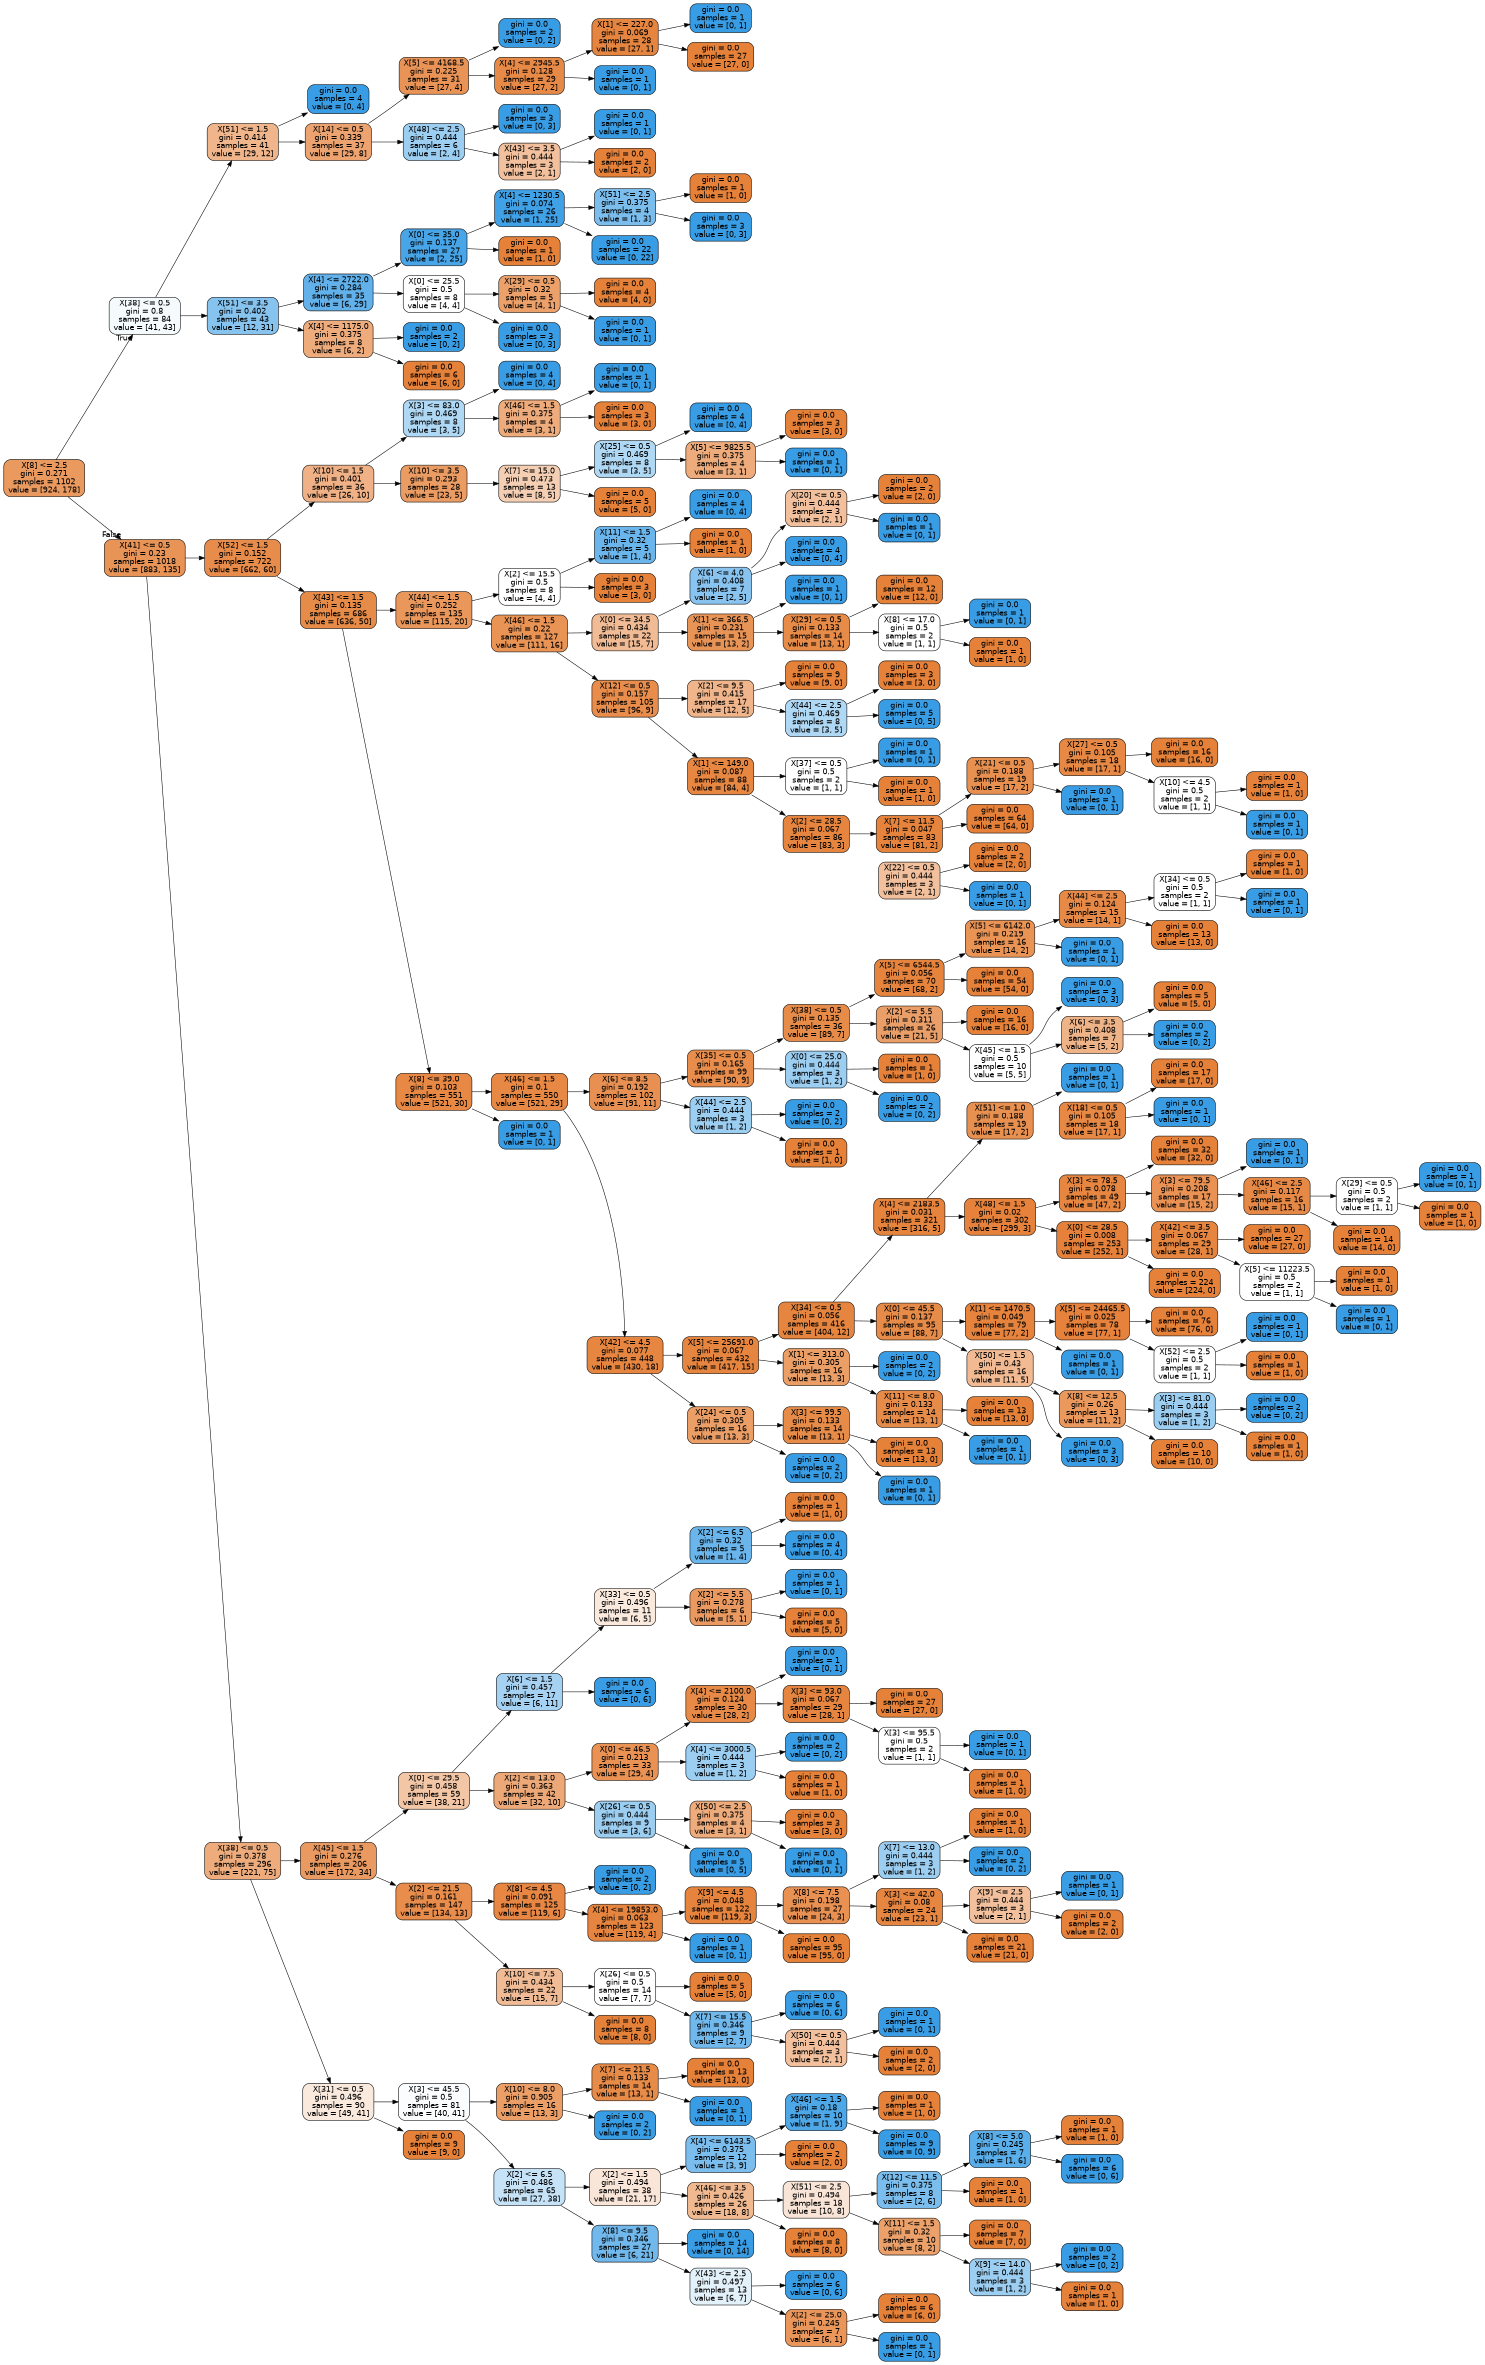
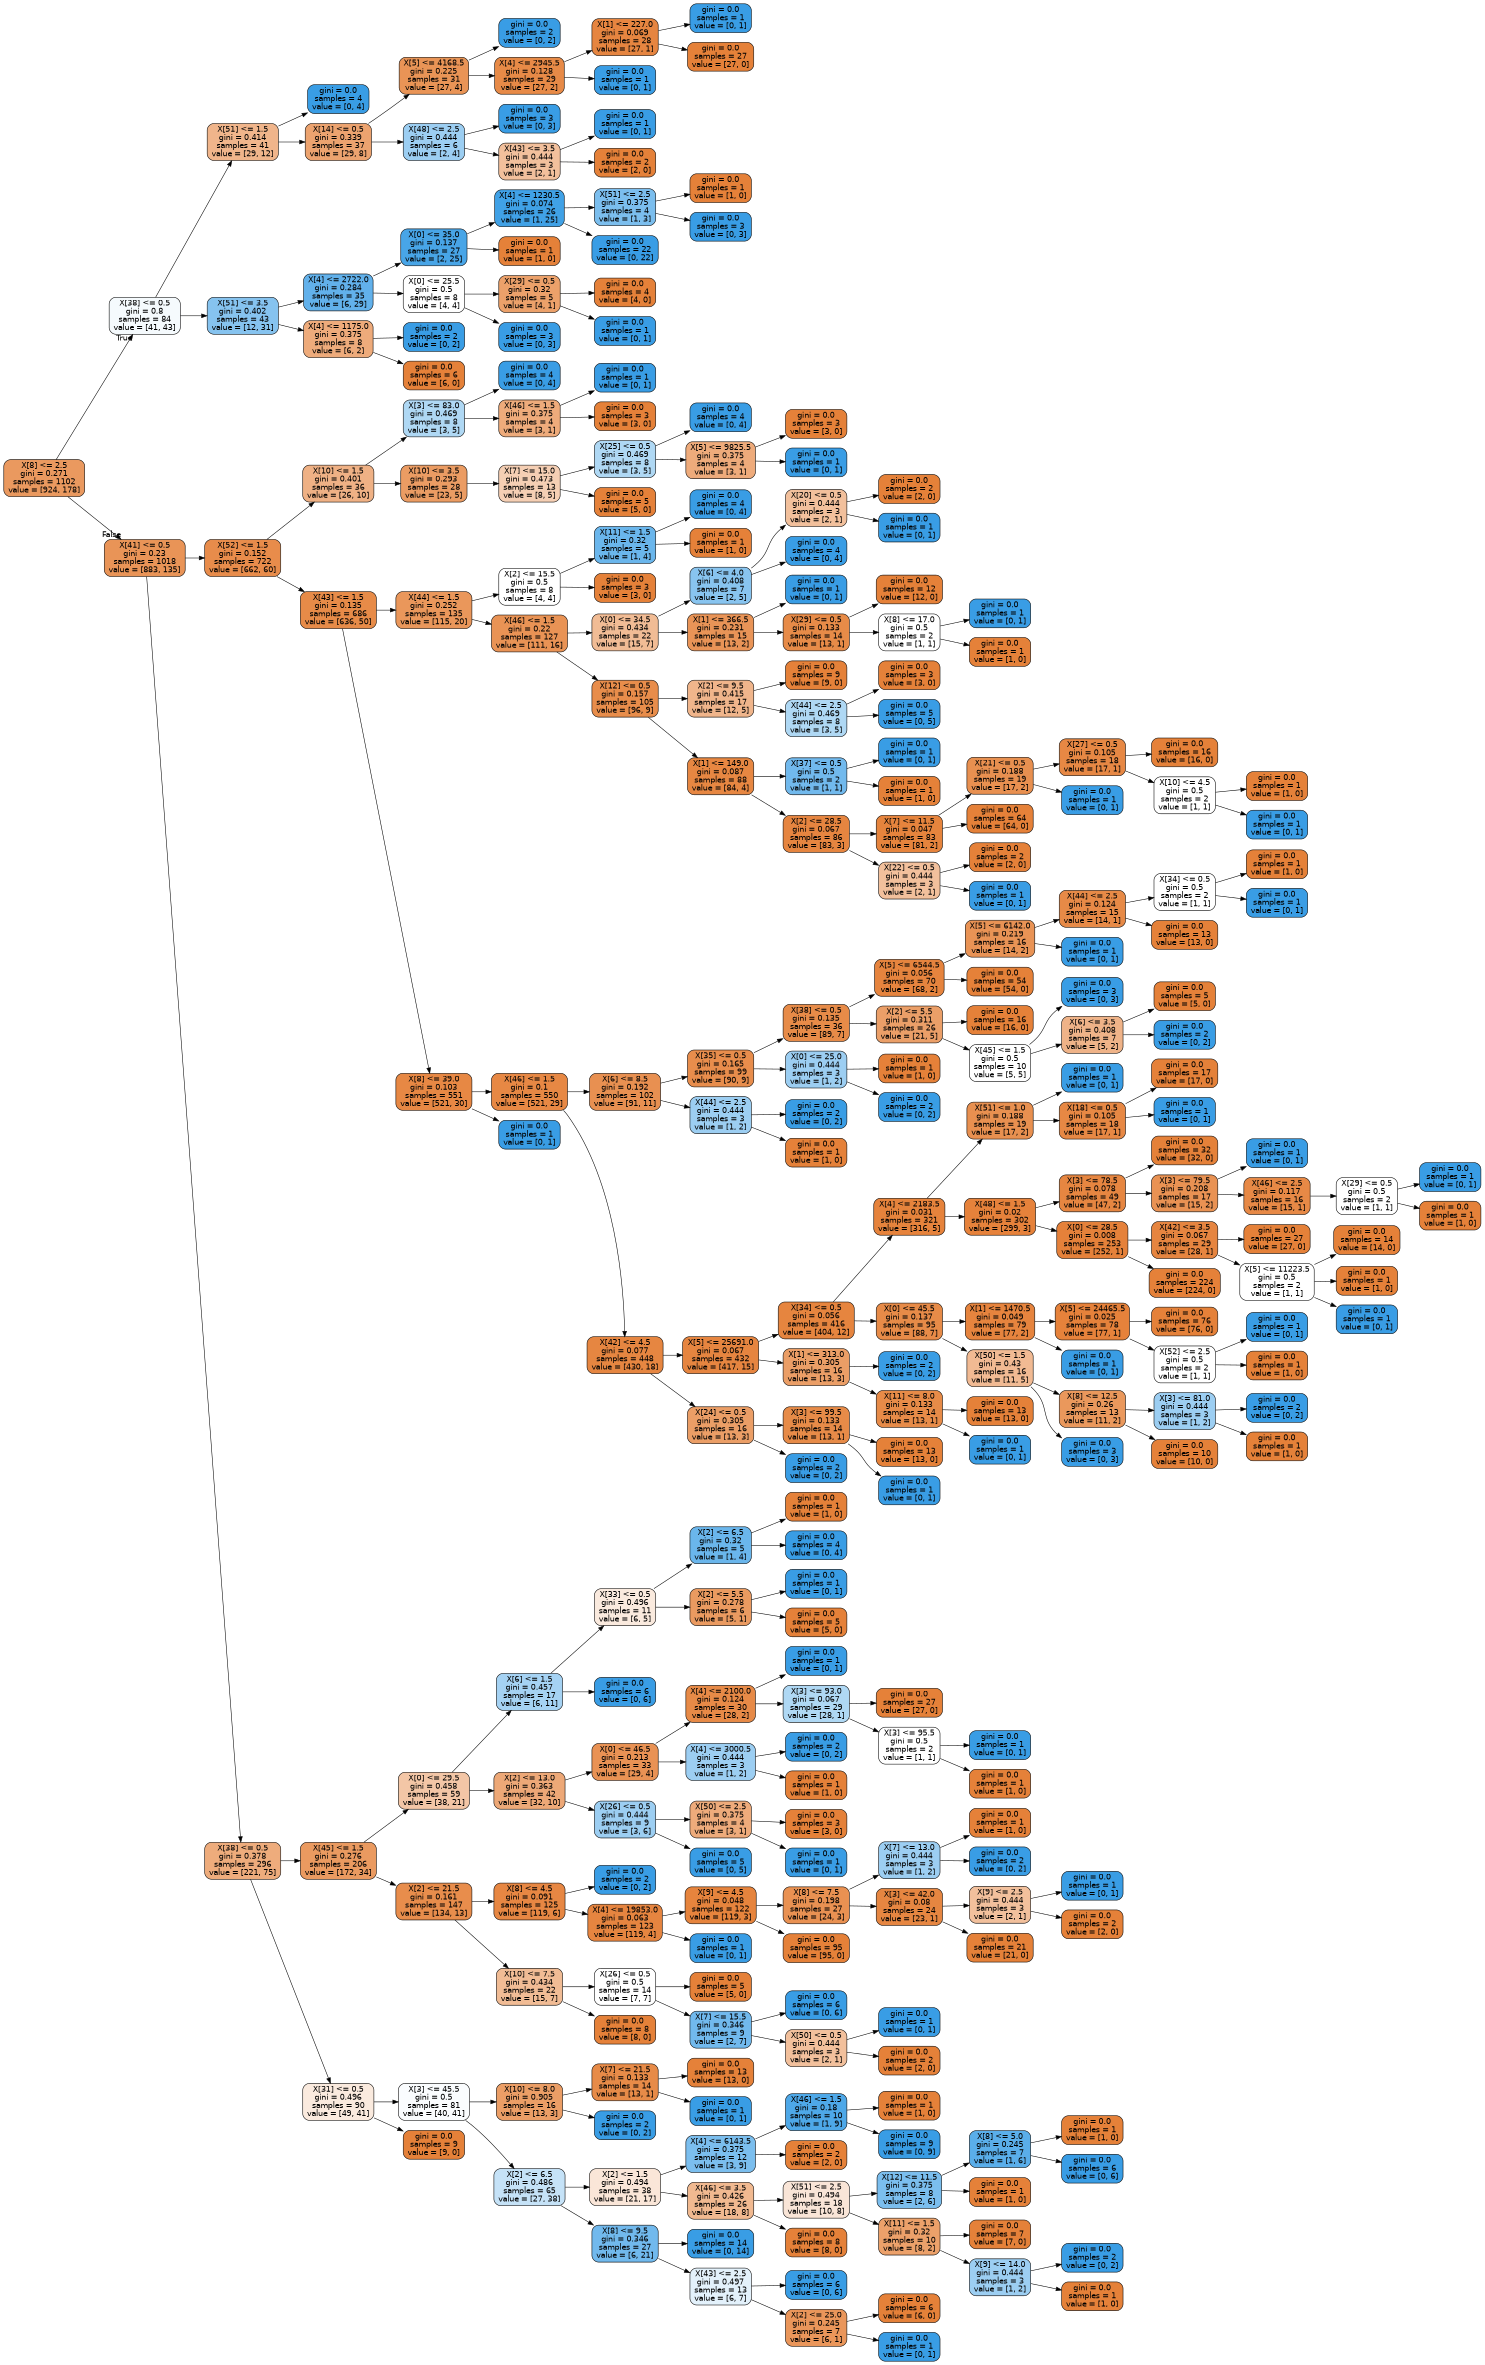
node "X[37] <= 0.5 gini = 0.5 samples = 2 value = [1, 1]": fillcolor #e5813900 -> #399de5b6
edge "X[2] <= 28.5 gini = 0.067 samples = 86 value = [83, 3]" -> "X[22] <= 0.5 gini = 0.444 samples = 3 value = [2, 1]": added
edge "X[51] <= 1.0 gini = 0.188 samples = 19 value = [17, 2]" -> "X[18] <= 0.5 gini = 0.105 samples = 18 value = [17, 1]": added
edge "X[46] <= 2.5 gini = 0.117 samples = 16 value = [15, 1]" -> "gini = 0.0 samples = 14 value = [14, 0]": now "X[5] <= 11223.5 gini = 0.5 samples = 2 value = [1, 1]" -> "gini = 0.0 samples = 14 value = [14, 0]"
node "X[3] <= 93.0 gini = 0.067 samples = 29 value = [28, 1]": fillcolor #e58139f6 -> #399de566
